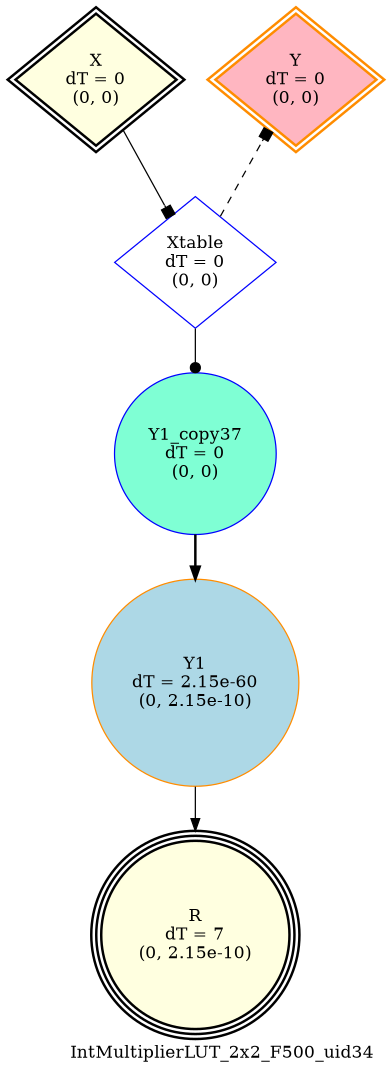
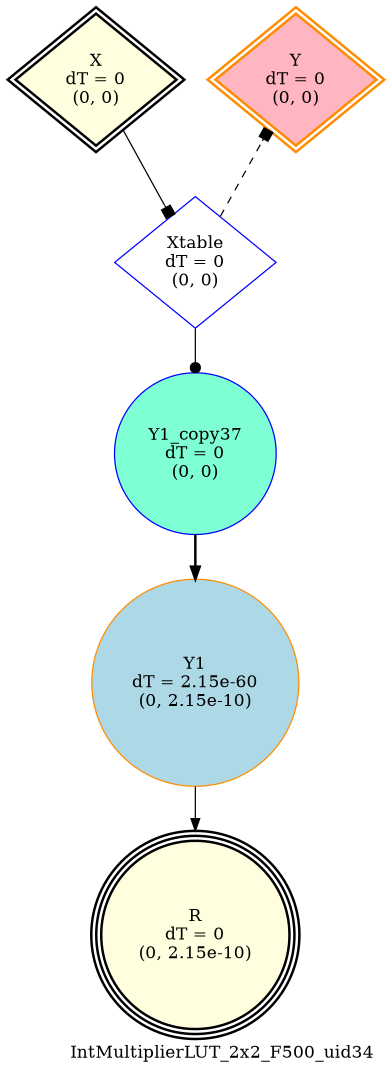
node "R dT = 7 (0, 2.15e-10)": label "R dT = 7 (0, 2.15e-10)" -> "R dT = 0 (0, 2.15e-10)"
